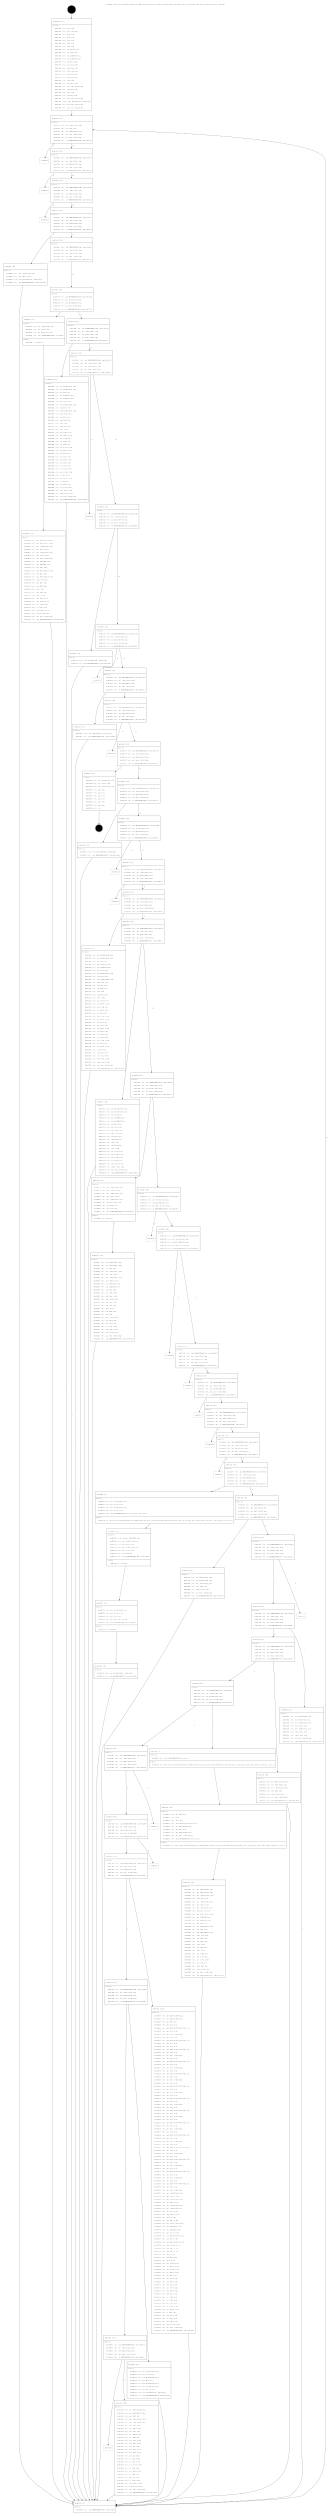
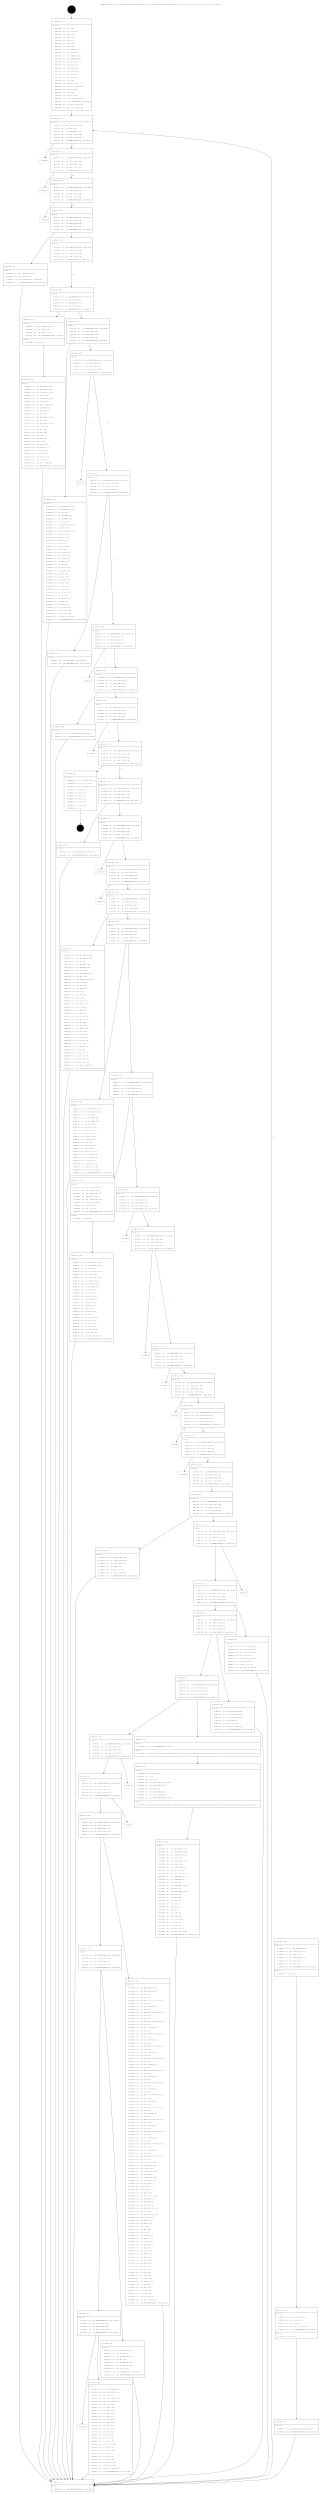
node "0x40244d [21]": removed
